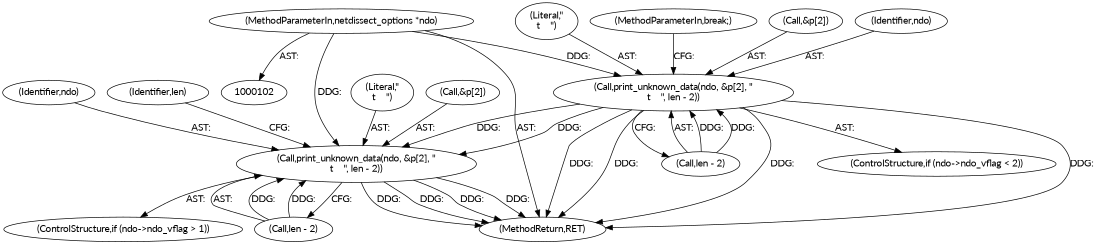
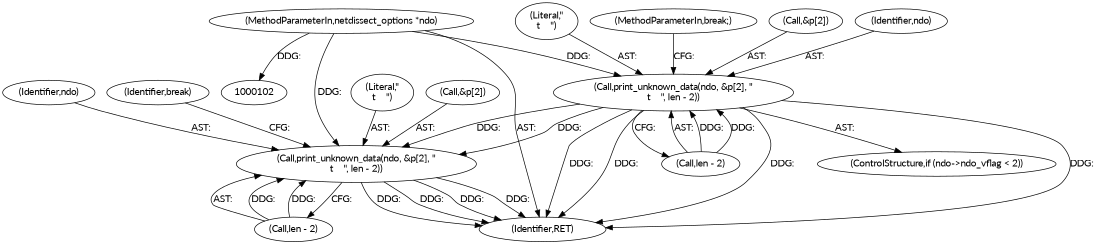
edge "(MethodParameterIn,netdissect_options *ndo)" -> "1000102": label "AST: " -> "DDG: "
node "(Identifier,len)": label "(Identifier,len)" -> "(Identifier,break)"
node "(ControlStructure,if (ndo->ndo_vflag > 1))": removed
node "(MethodReturn,RET)": label "(MethodReturn,RET)" -> "(Identifier,RET)"
